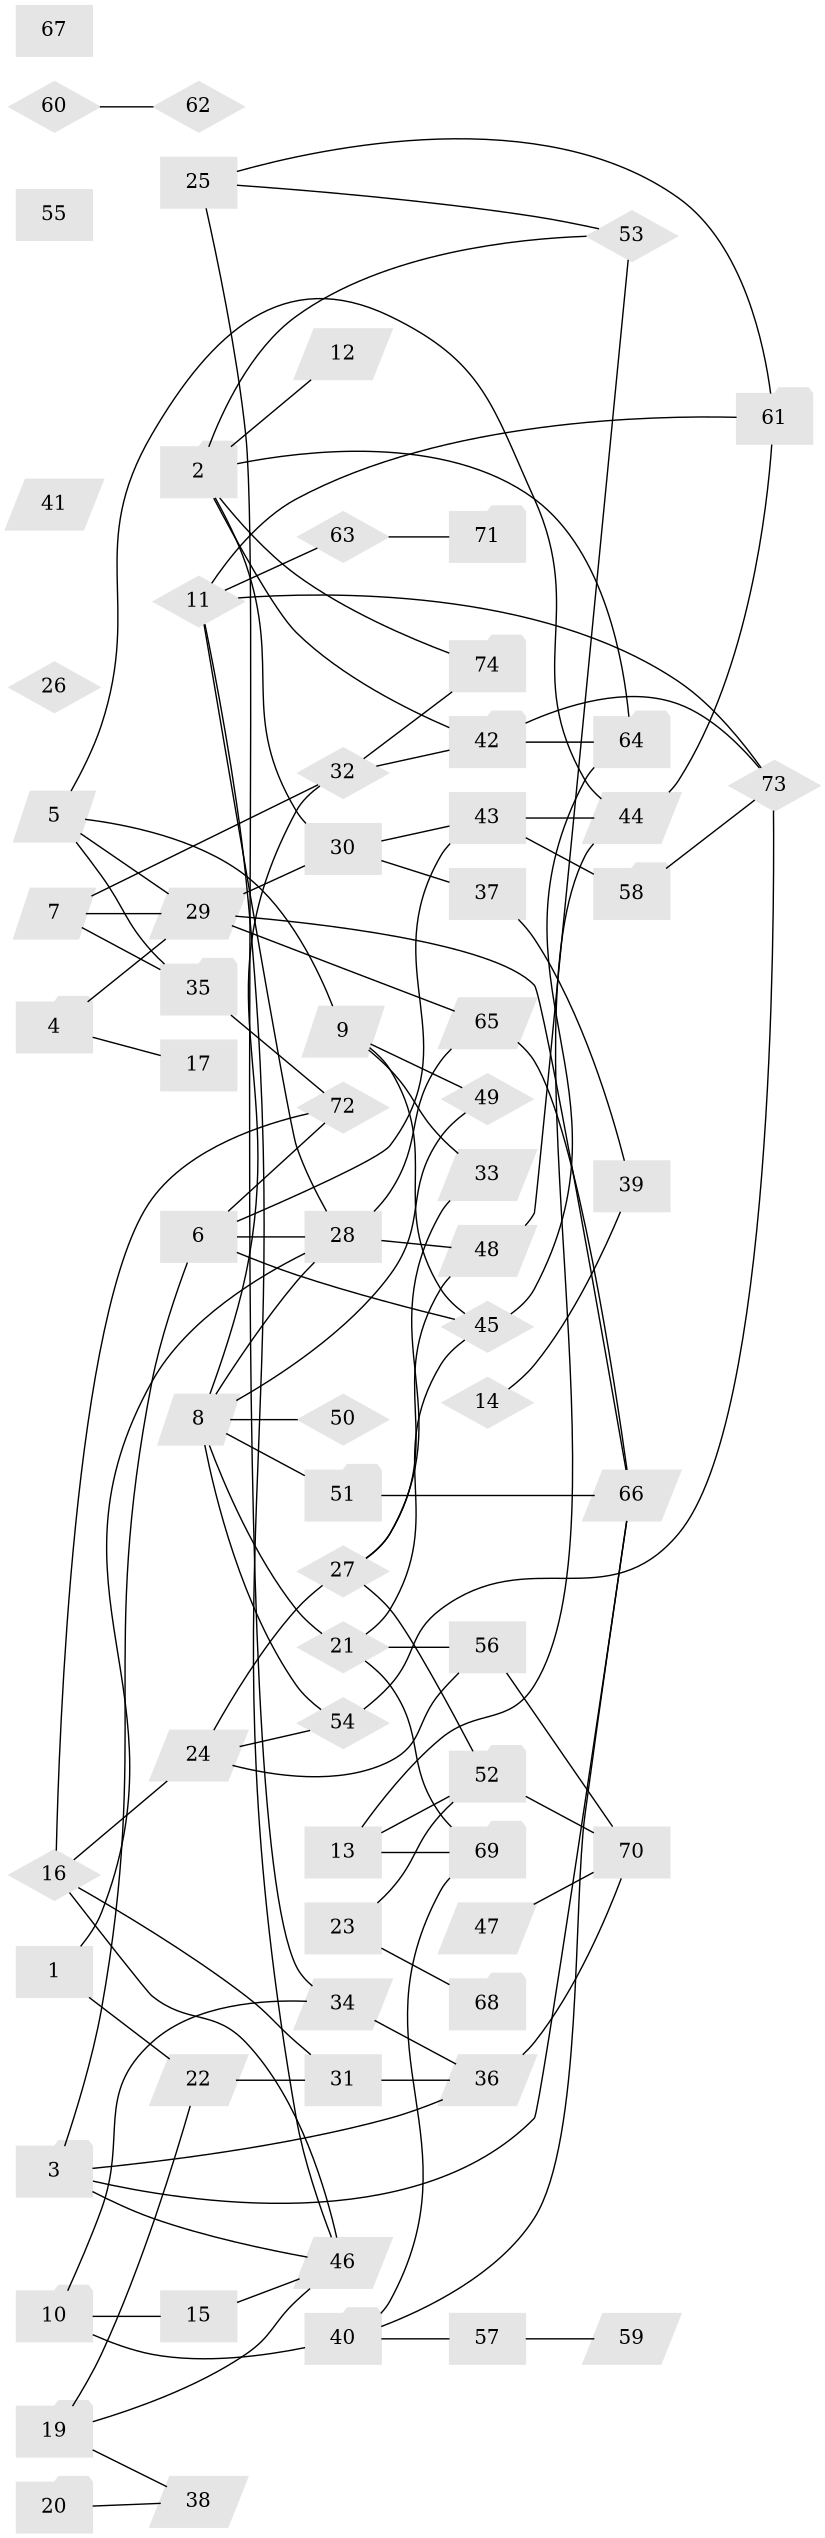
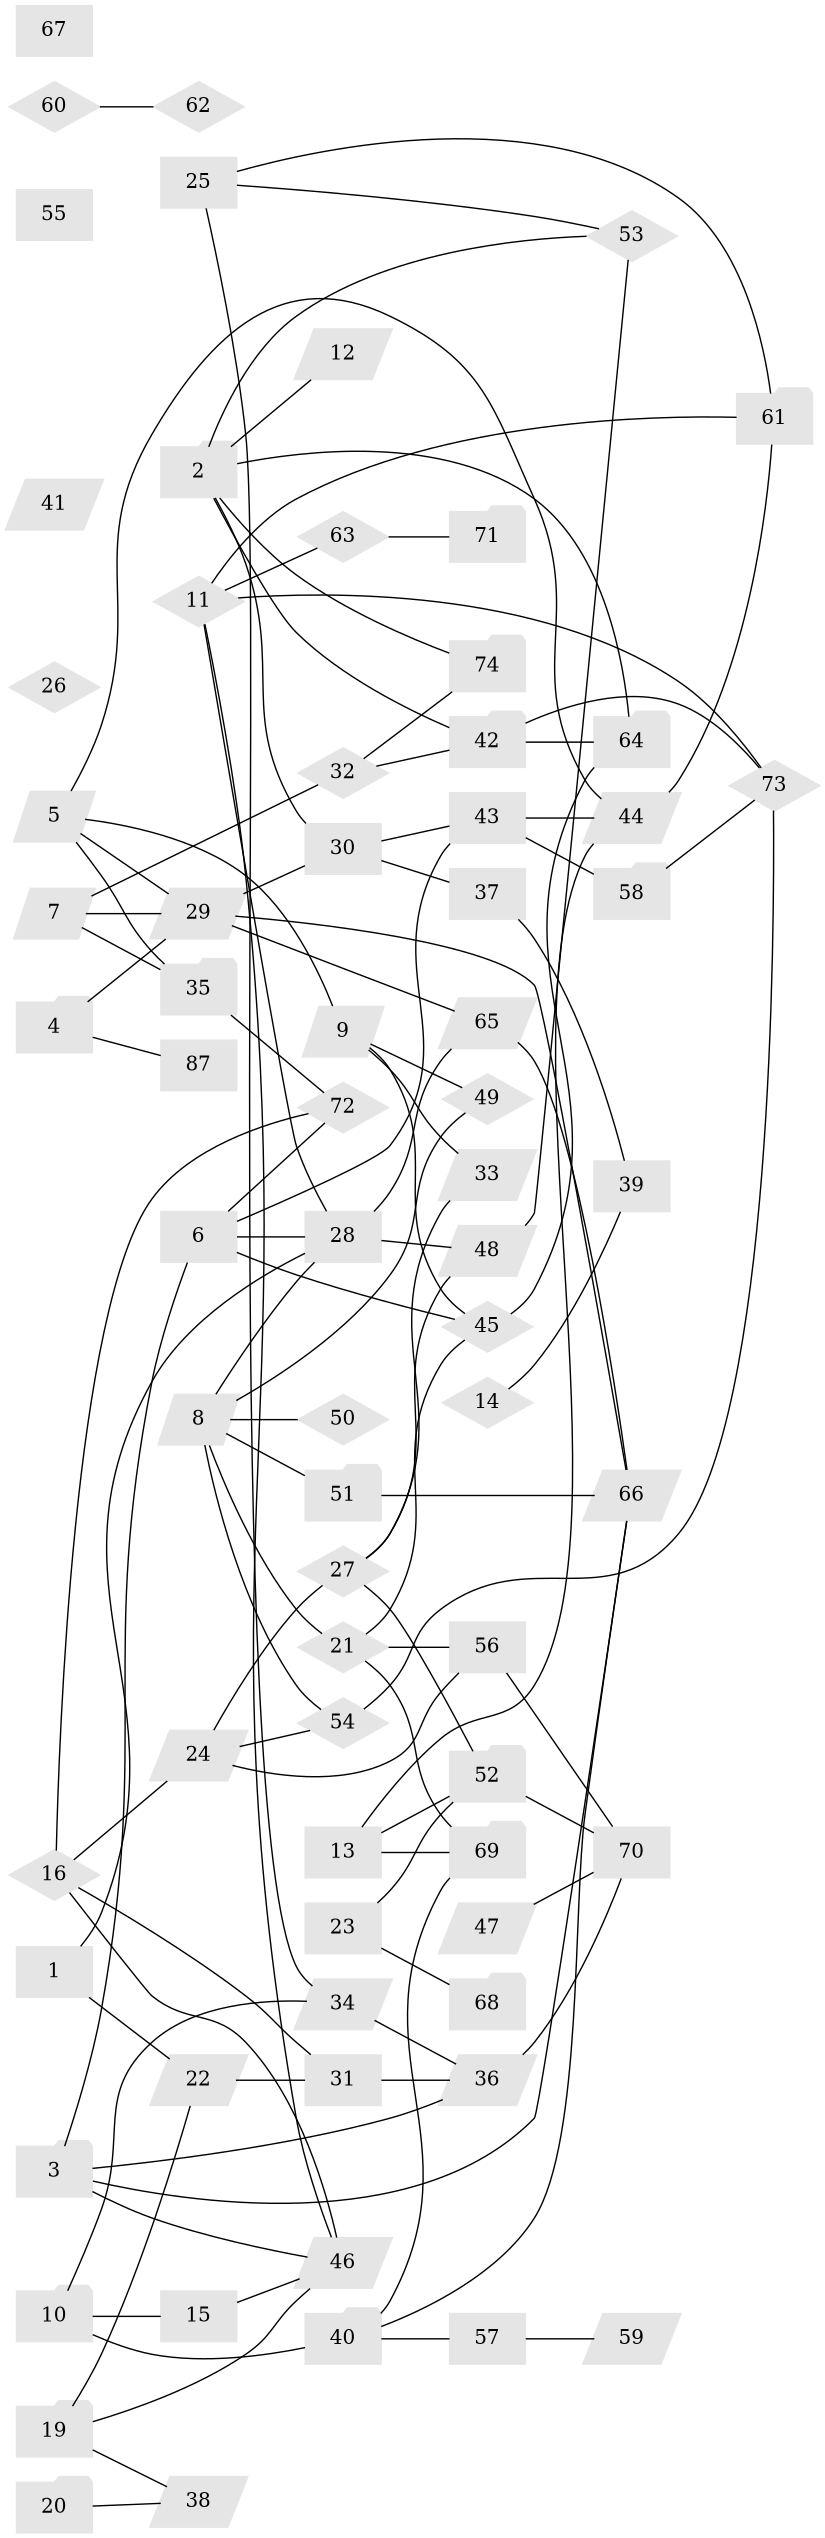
node "17": label "17" -> "87"
edge "32" -- "8": removed
